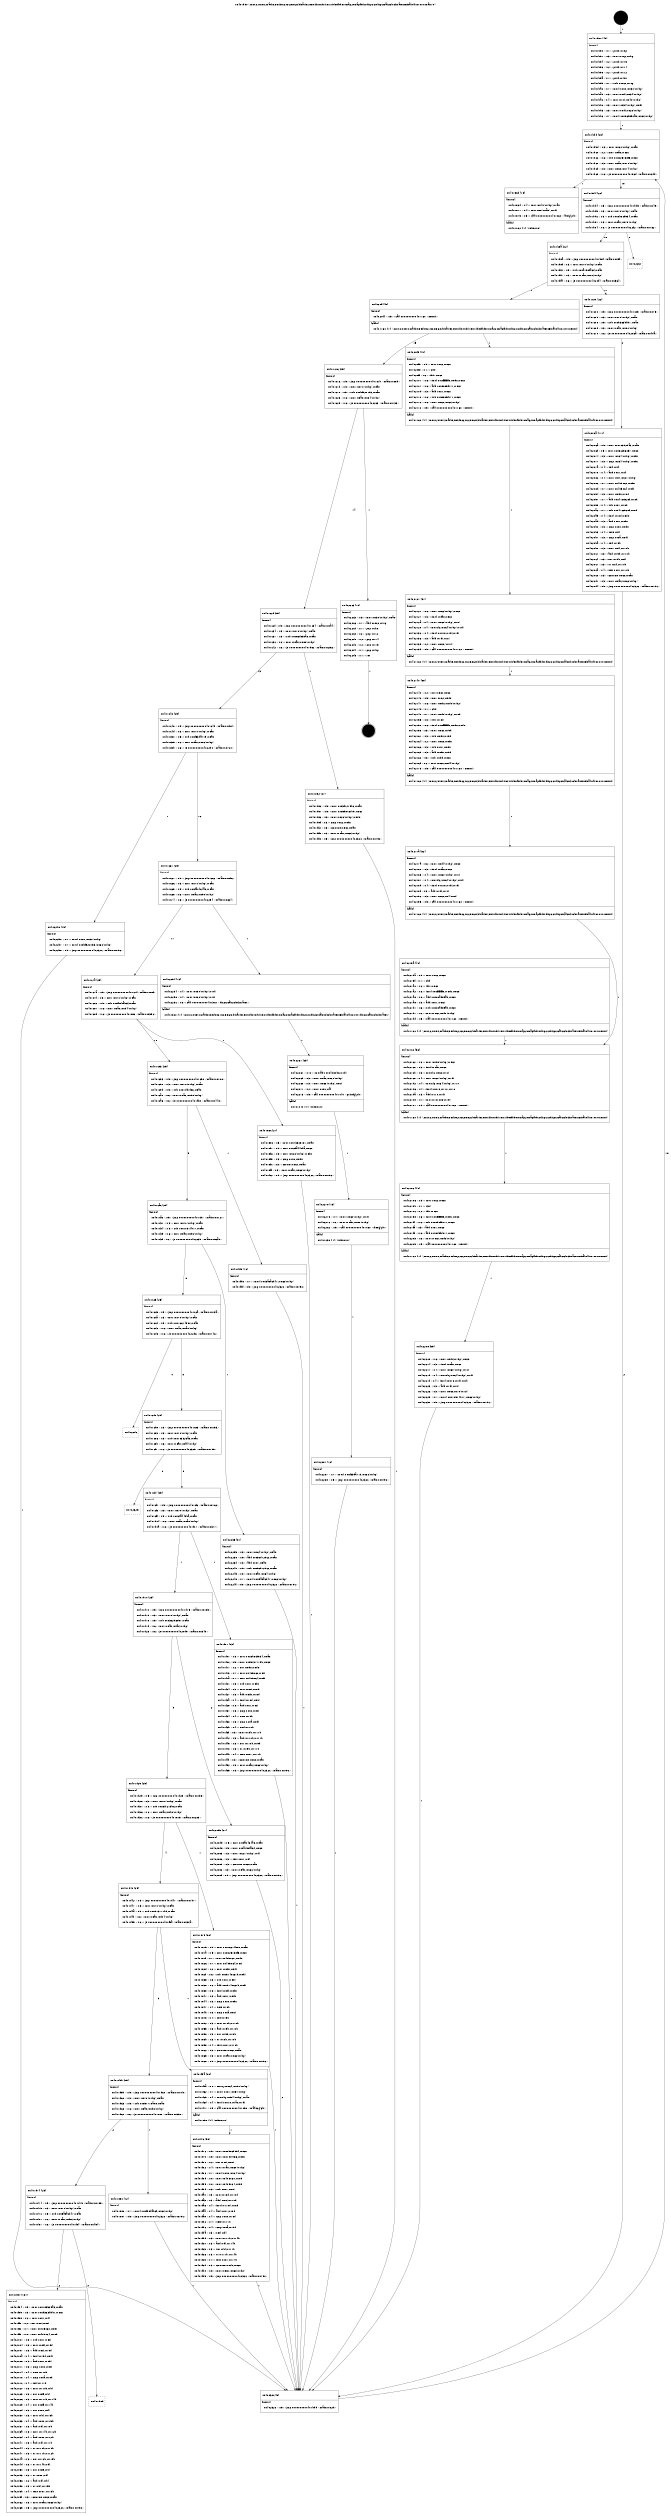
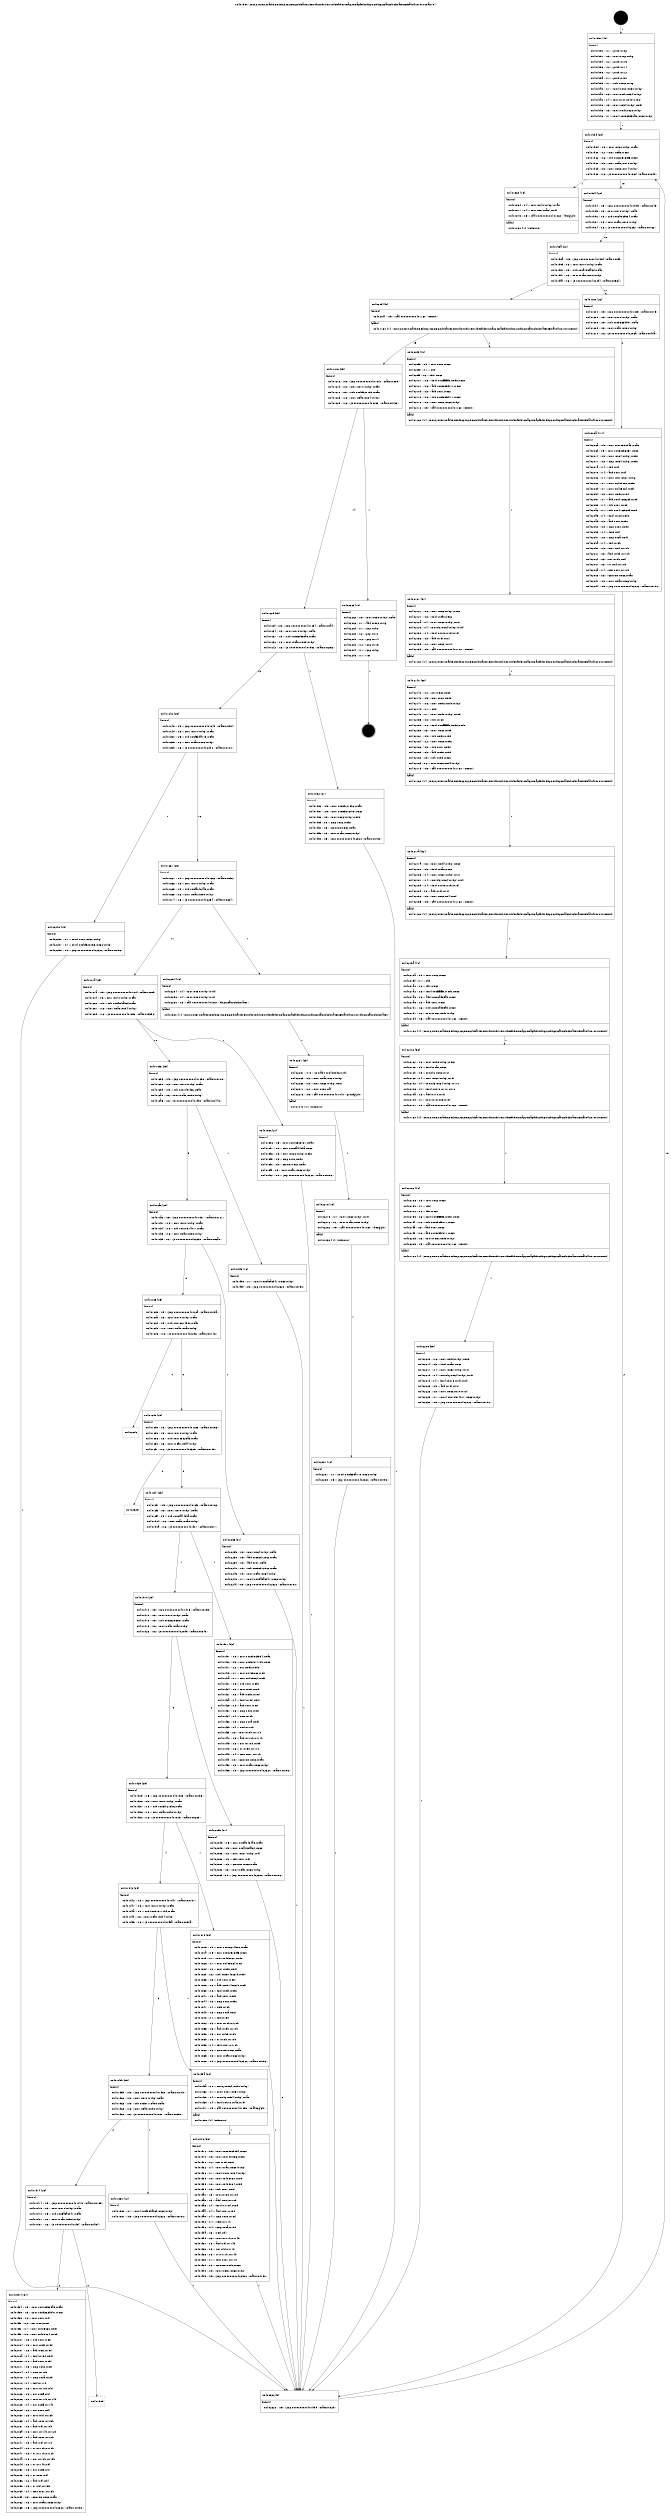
node "0x4022f2": removed
edge "0x40217a [32]" -> "0x4021c2 [36]": now "0x40217a [32]" -> "0x40219a [40]"
edge "0x401f07 [83]" -> "0x40232c [5]": removed, label "1"
